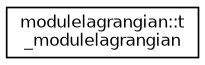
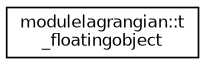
node "modulelagrangian::t _modulelagrangian": label "modulelagrangian::t _modulelagrangian" -> "modulelagrangian::t _floatingobject"
